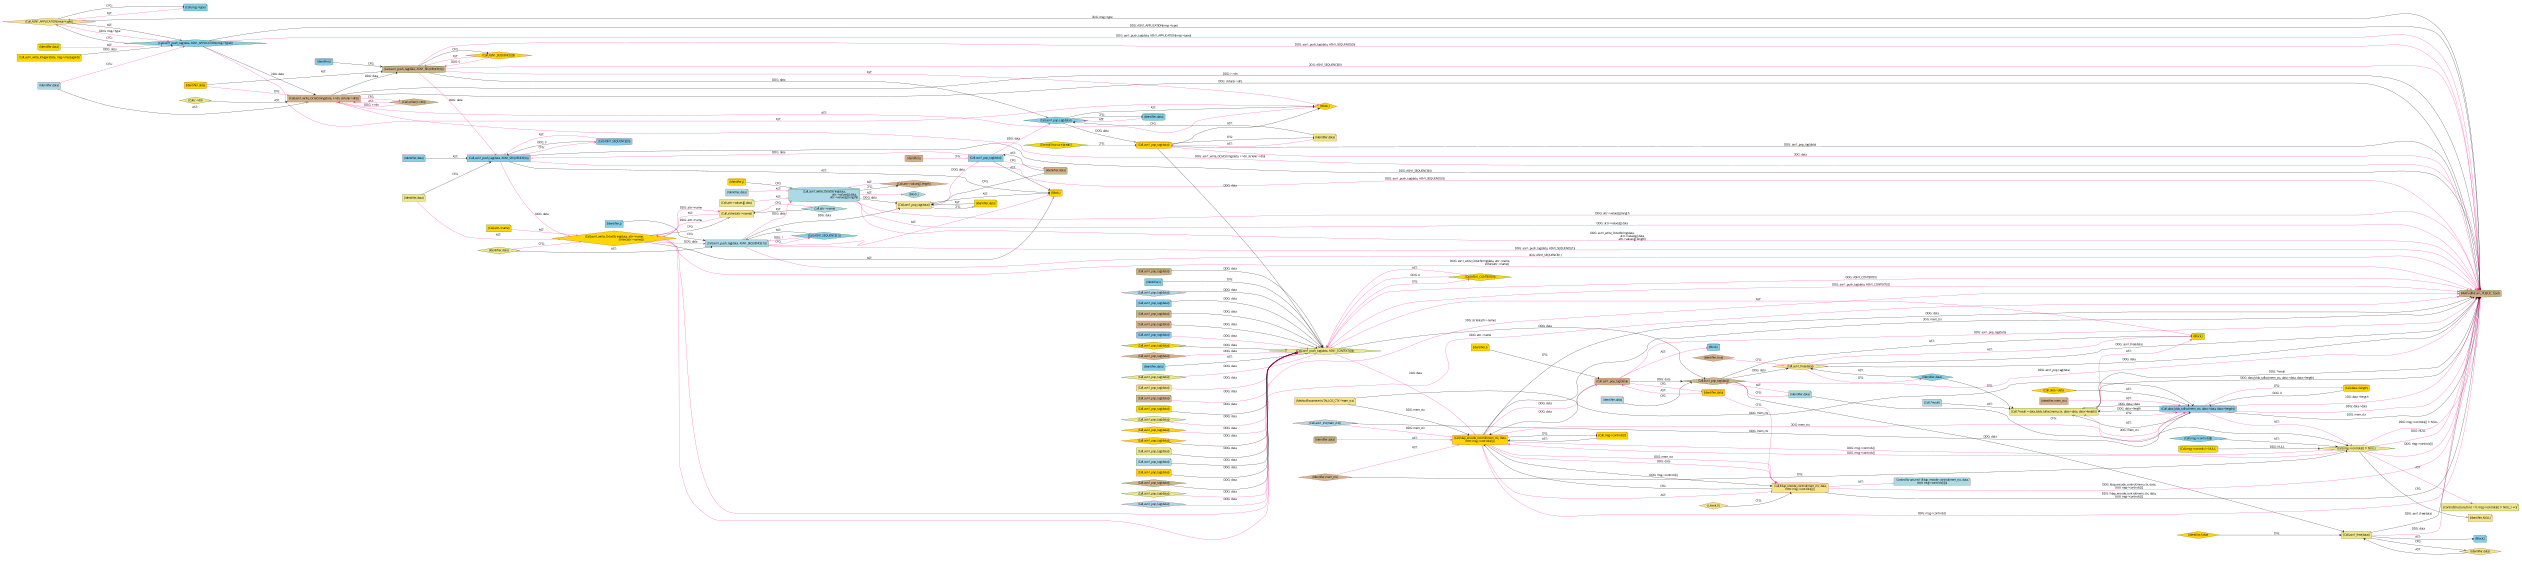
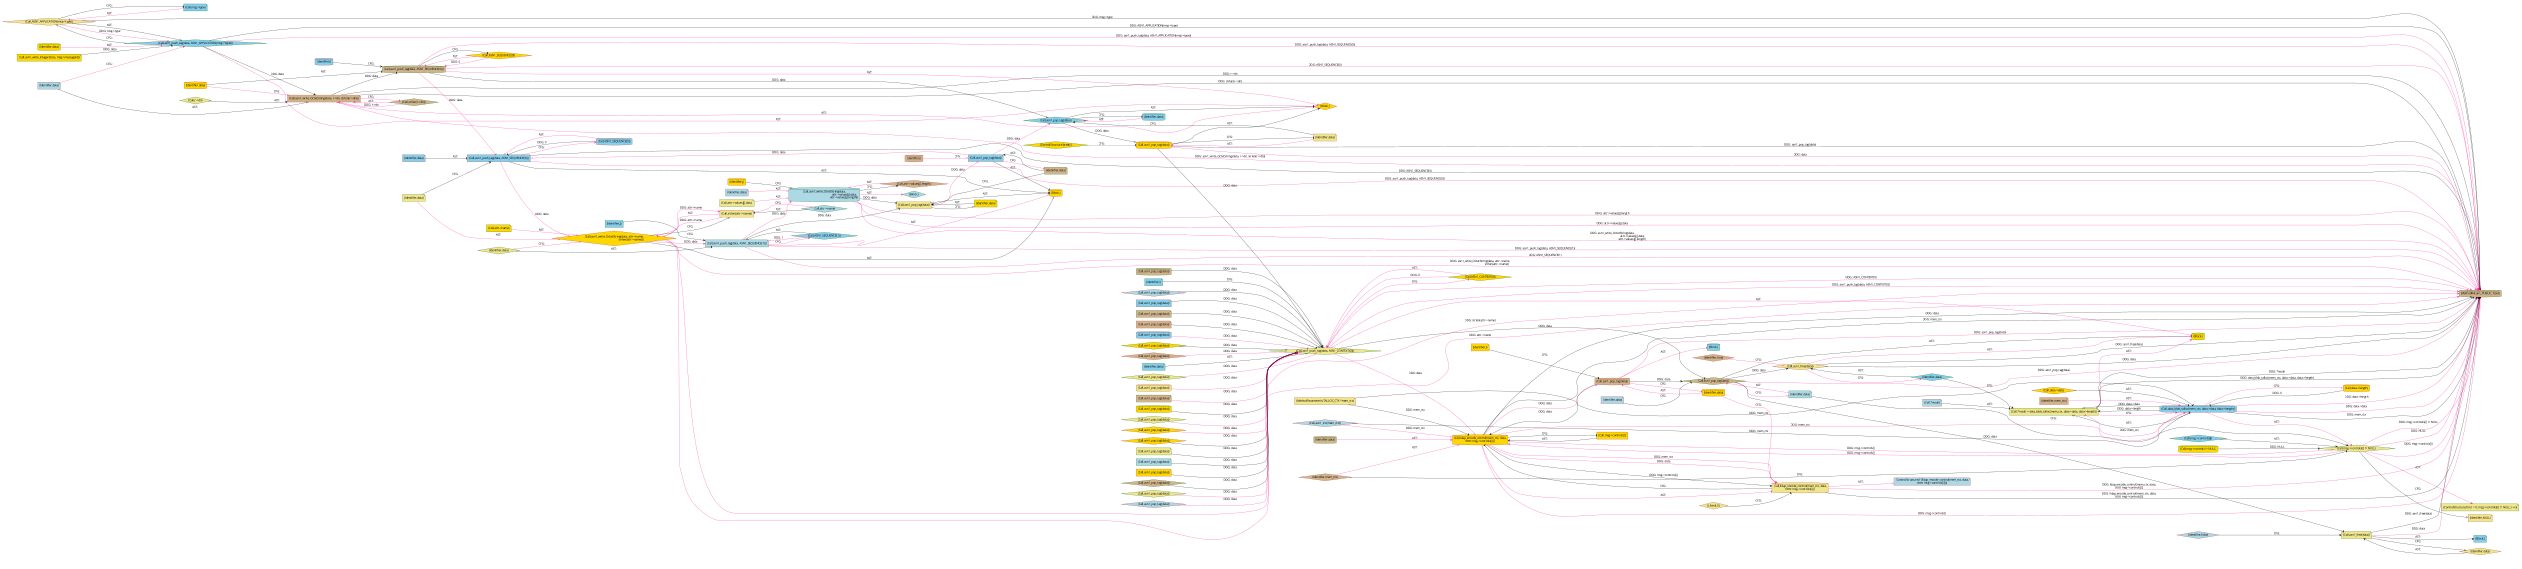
node "(Identifier,false)": fillcolor gold -> lightblue
